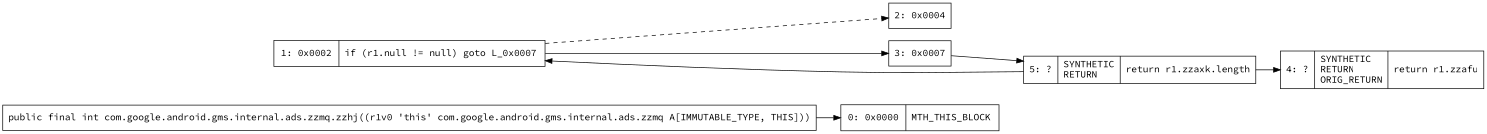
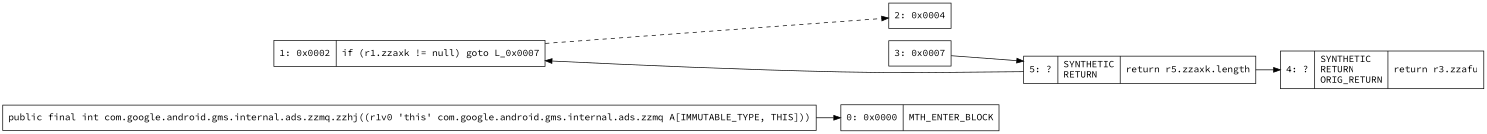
node "1: 0x0002": text "if (r1.null != null) goto L_0x0007" -> "if (r1.zzaxk != null) goto L_0x0007"
edge "1: 0x0002" -> "3: 0x0007": removed
node "5: ?": text "return r1.zzaxk.length" -> "return r5.zzaxk.length"
node "4: ?": text "return r1.zzafu" -> "return r3.zzafu"
node "0: 0x0000": text "MTH_THIS_BLOCK" -> "MTH_ENTER_BLOCK"
